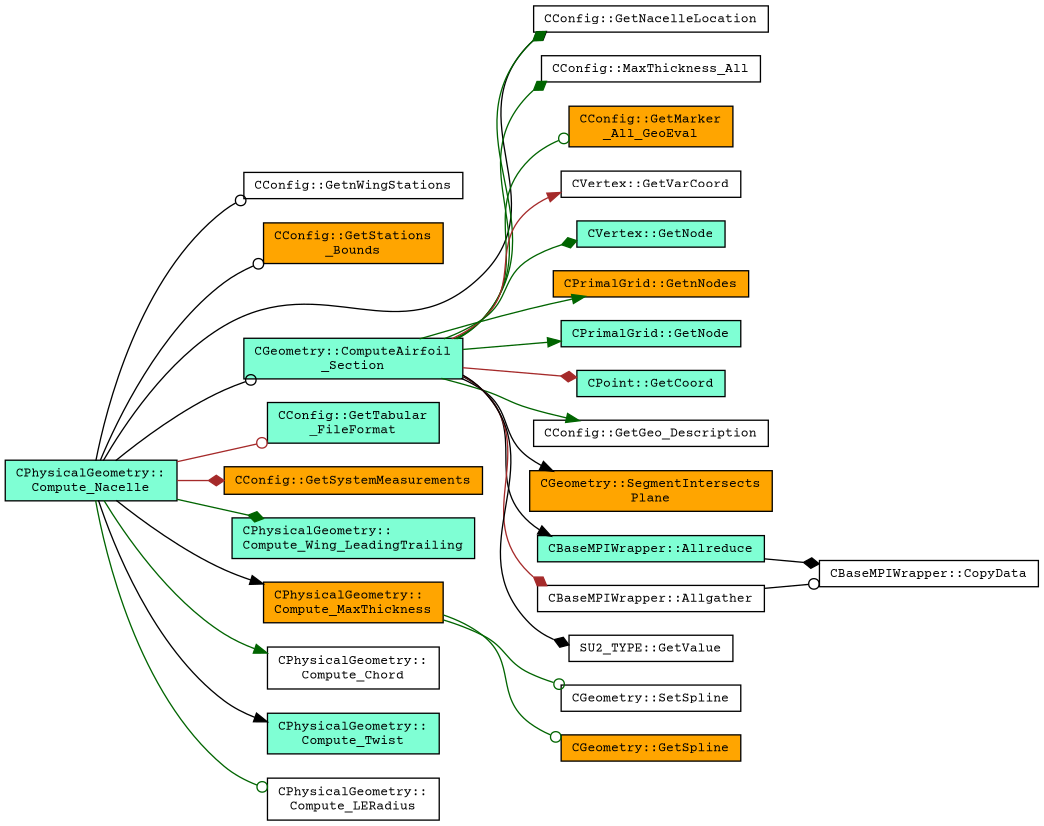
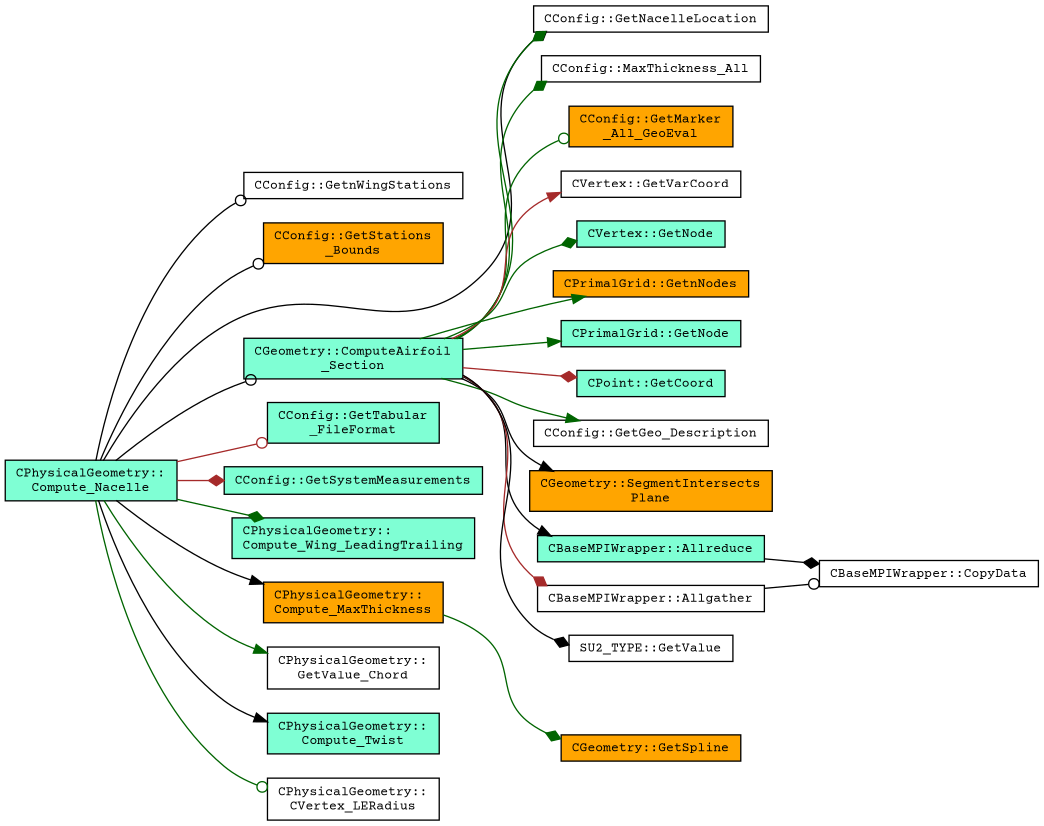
node "CConfig::GetSystemMeasurements": fillcolor orange -> aquamarine
node "CPhysicalGeometry:: Compute_Chord": label "CPhysicalGeometry:: Compute_Chord" -> "CPhysicalGeometry:: GetValue_Chord"
edge "CPhysicalGeometry:: Compute_MaxThickness" -> "CGeometry::GetSpline": arrowhead odot -> diamond
node "CGeometry::SetSpline": removed
node "CPhysicalGeometry:: Compute_LERadius": label "CPhysicalGeometry:: Compute_LERadius" -> "CPhysicalGeometry:: CVertex_LERadius"
